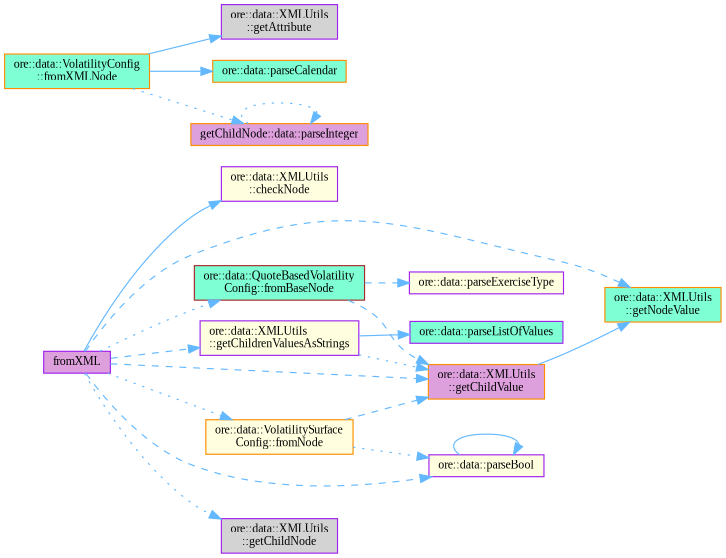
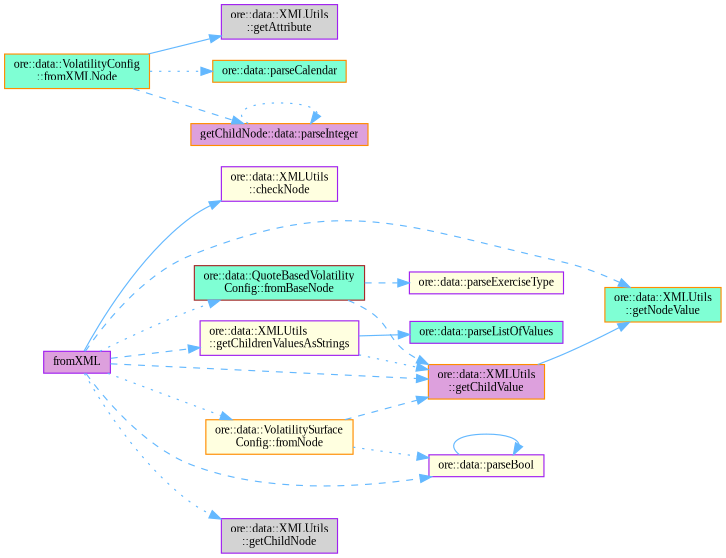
edge "ore::data::VolatilityConfig ::fromXMLNode" -> "ore::data::parseCalendar": style solid -> dotted
edge "ore::data::VolatilityConfig ::fromXMLNode" -> "getChildNode::data::parseInteger": style dotted -> dashed
